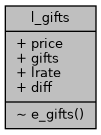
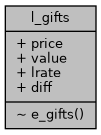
node "l_gifts": text "+ gifts" -> "+ value"
